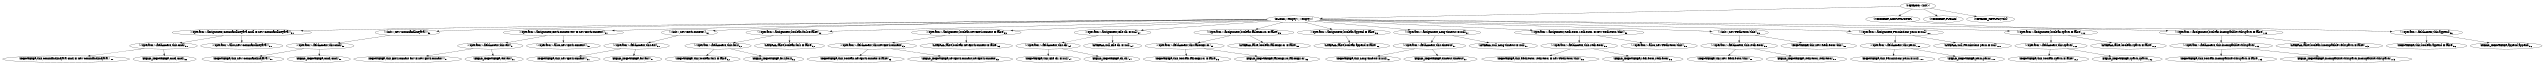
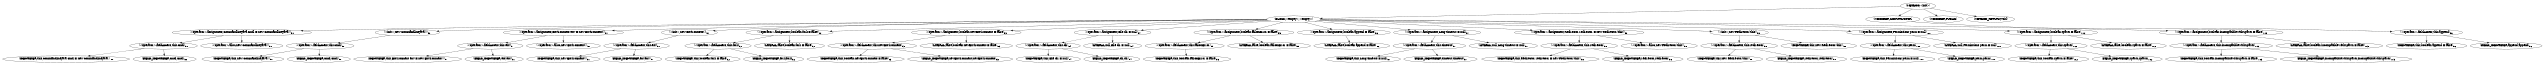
node "(FIELD_IDENTIFIER,failOnError,failOnError)": removed
